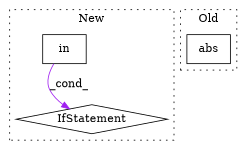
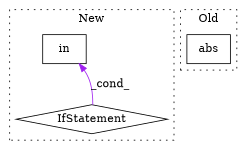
edge "in" -> "IfStatement": reversed
